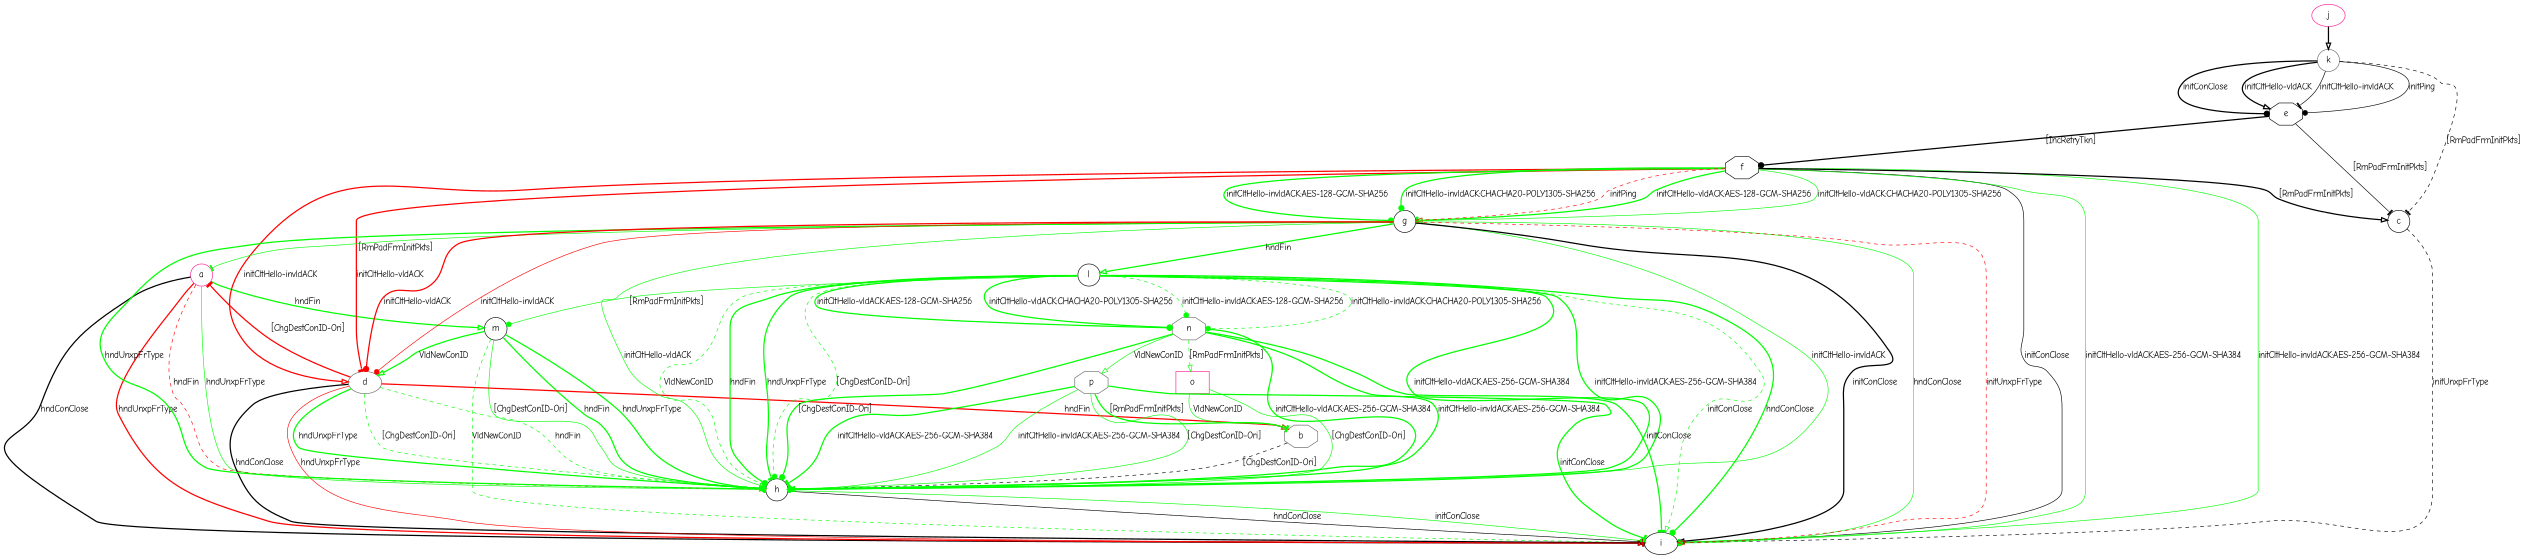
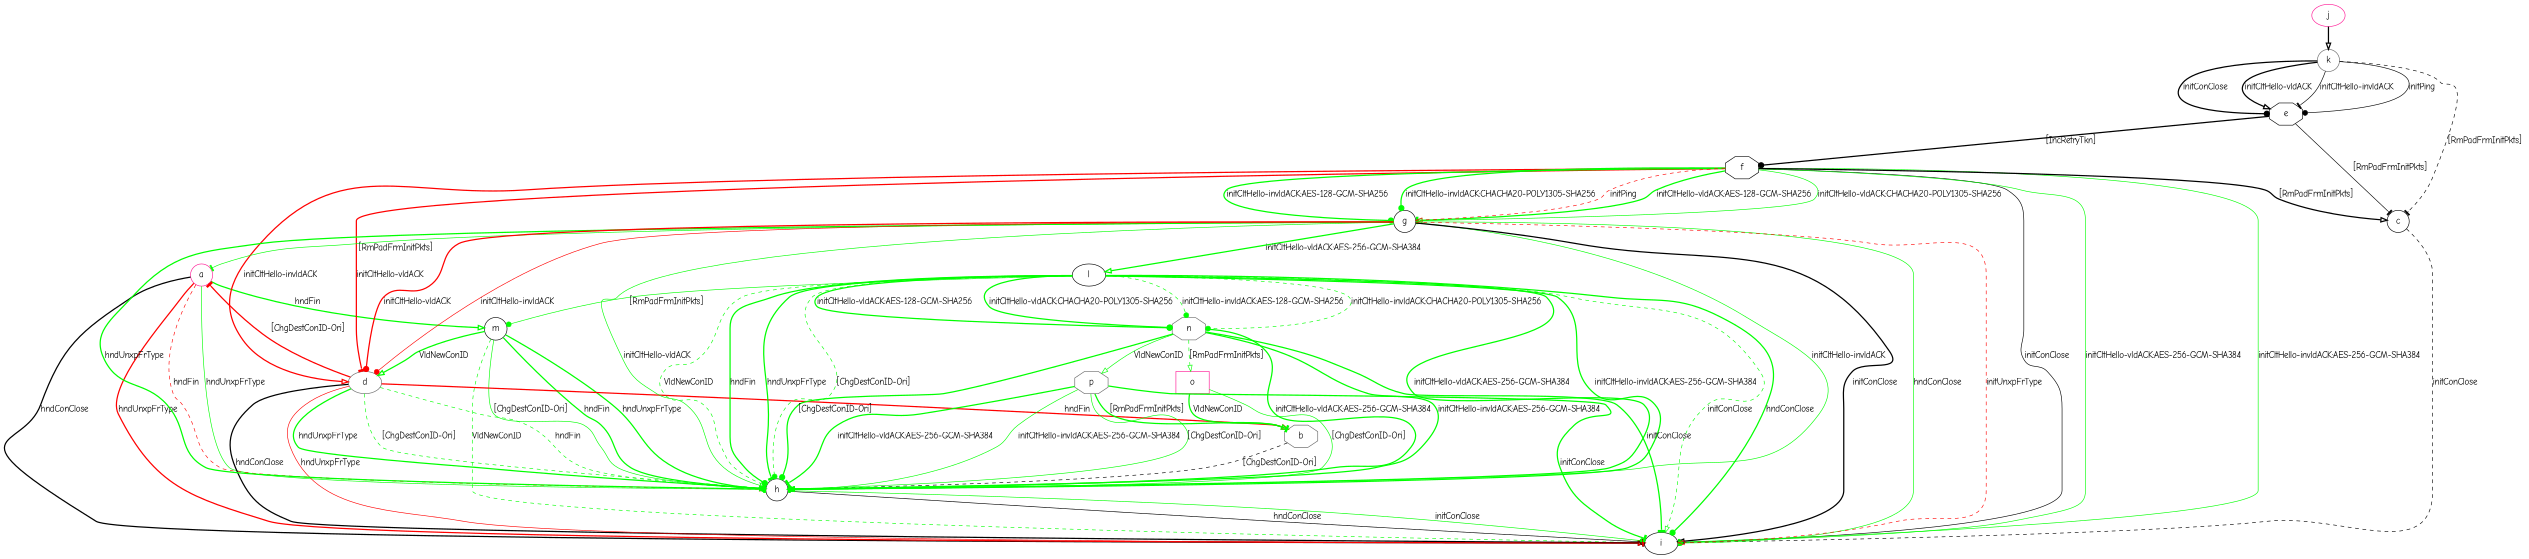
edge "g" -> "l": label "hndFin " -> "initCltHello-vldACK:AES-256-GCM-SHA384 "
node "l": shape circle -> ellipse
edge "c" -> "i": label "initUnxpFrType " -> "initConClose "
edge "o" -> "b": style solid -> bold
